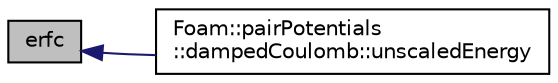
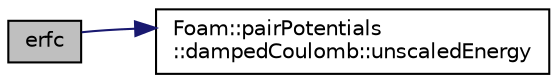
edge "Foam::pairPotentials ::dampedCoulomb::unscaledEnergy" -> "erfc": reversed
